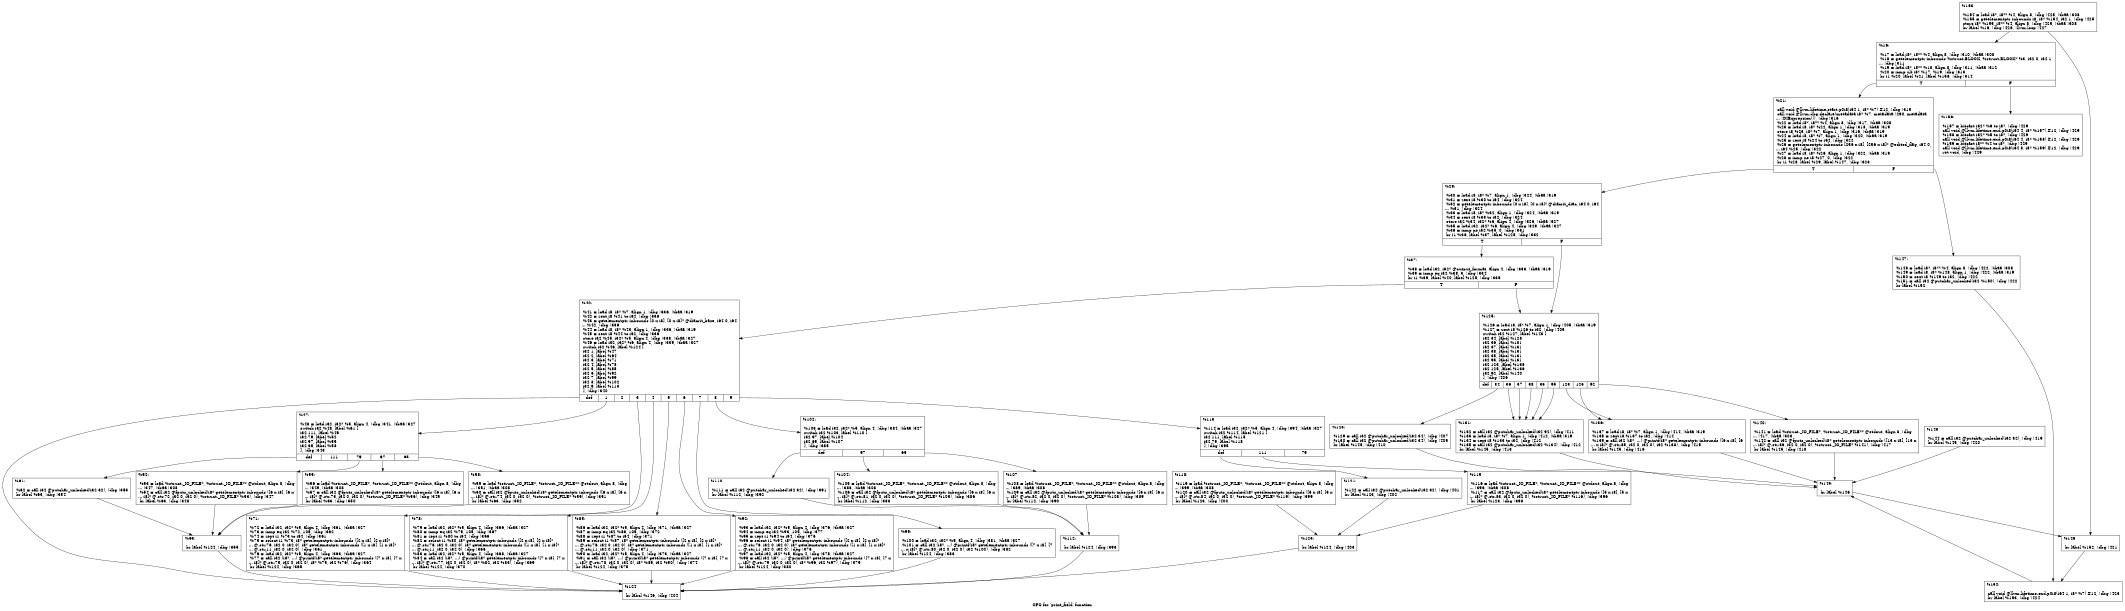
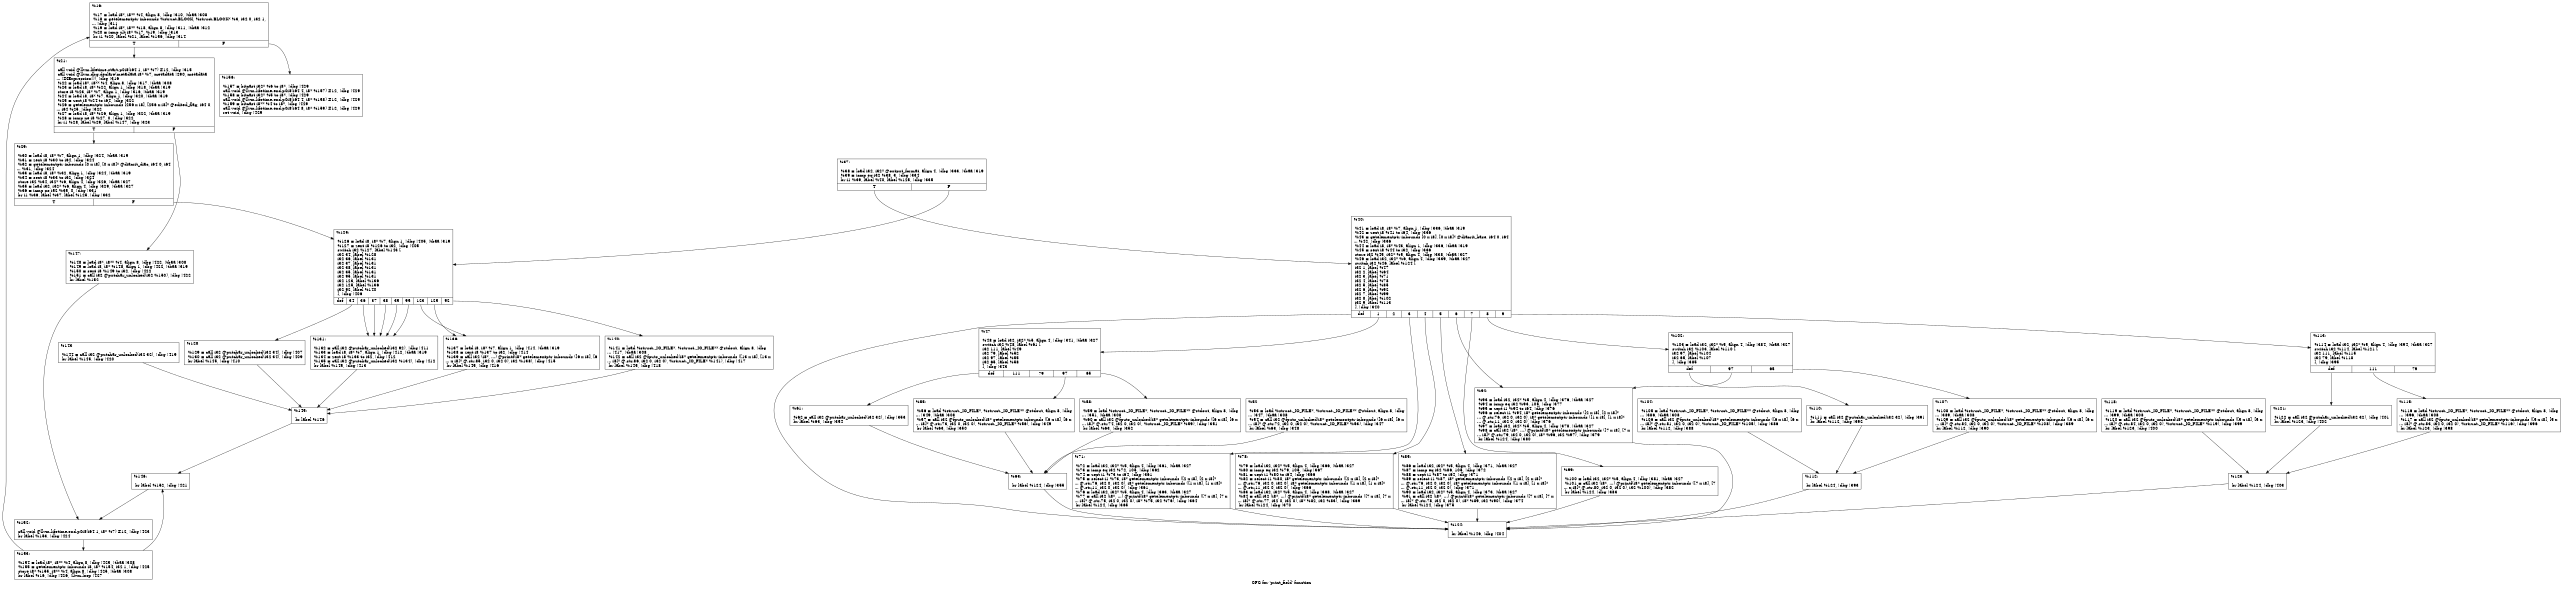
edge "%29:" -> "%37:": removed
edge "%102:" -> "%104:": now "%102:" -> "%92:"
edge "%47:" -> "%52:": removed
edge "%152:" -> "%145:": now "%152:" -> "%153:"
